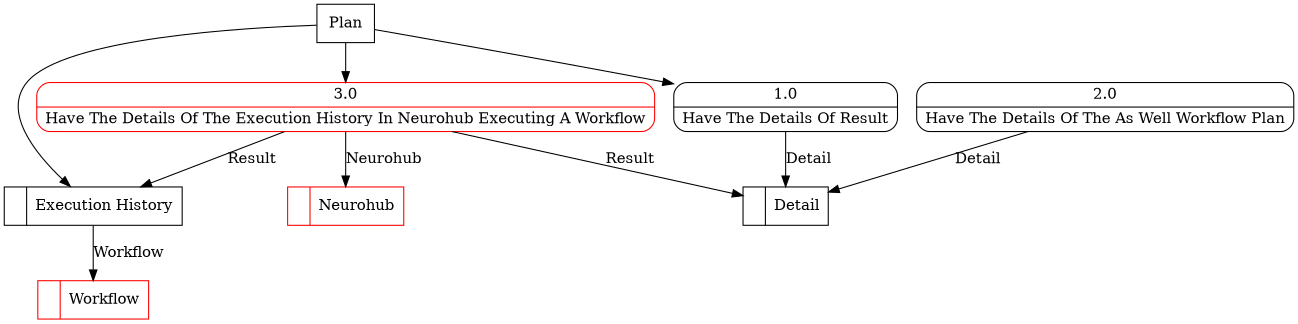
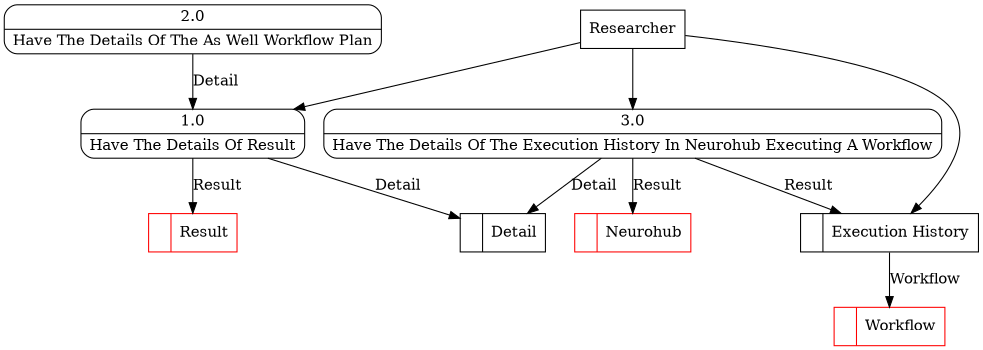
node "Plan": label "Plan" -> "Researcher"
node "3.0": color red -> black
edge "3.0" -> "Neurohub": label "Neurohub" -> "Result"
edge "3.0" -> "Detail": label "Result" -> "Detail"
edge "2.0" -> "Detail": now "2.0" -> "1.0"
node "Result": added
